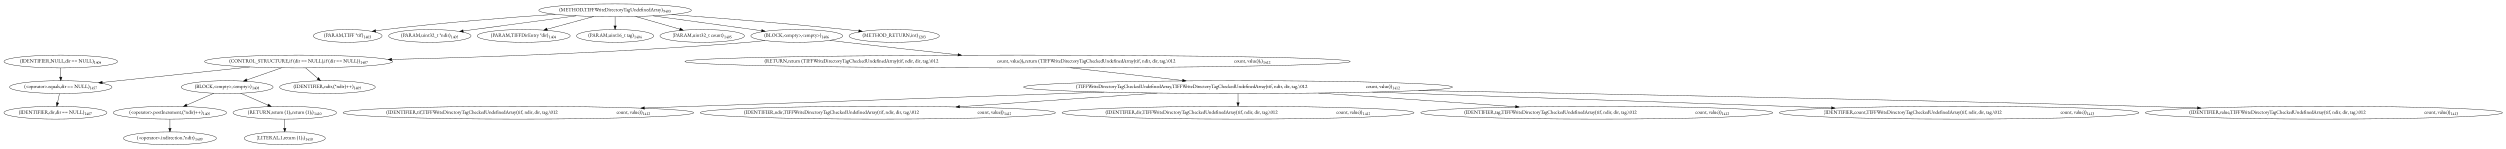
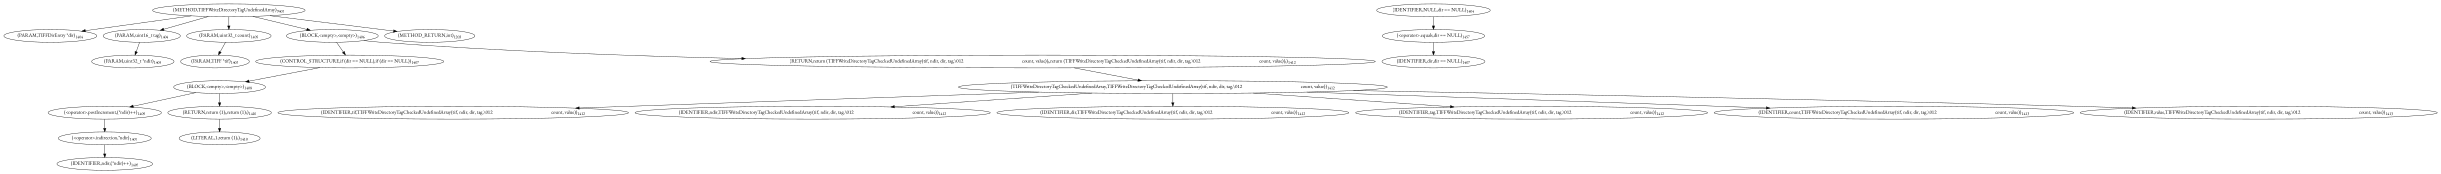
edge "(METHOD,TIFFWriteDirectoryTagUndefinedArray)" -> "(PARAM,TIFF *tif)": now "(PARAM,uint32_t count)" -> "(PARAM,TIFF *tif)"
edge "(METHOD,TIFFWriteDirectoryTagUndefinedArray)" -> "(PARAM,uint32_t *ndir)": now "(PARAM,uint16_t tag)" -> "(PARAM,uint32_t *ndir)"
edge "(CONTROL_STRUCTURE,if (dir == NULL),if (dir == NULL))" -> "(IDENTIFIER,ndir,(*ndir)++)": now "(<operator>.indirection,*ndir)" -> "(IDENTIFIER,ndir,(*ndir)++)"
edge "(CONTROL_STRUCTURE,if (dir == NULL),if (dir == NULL))" -> "(<operator>.equals,dir == NULL)": removed
